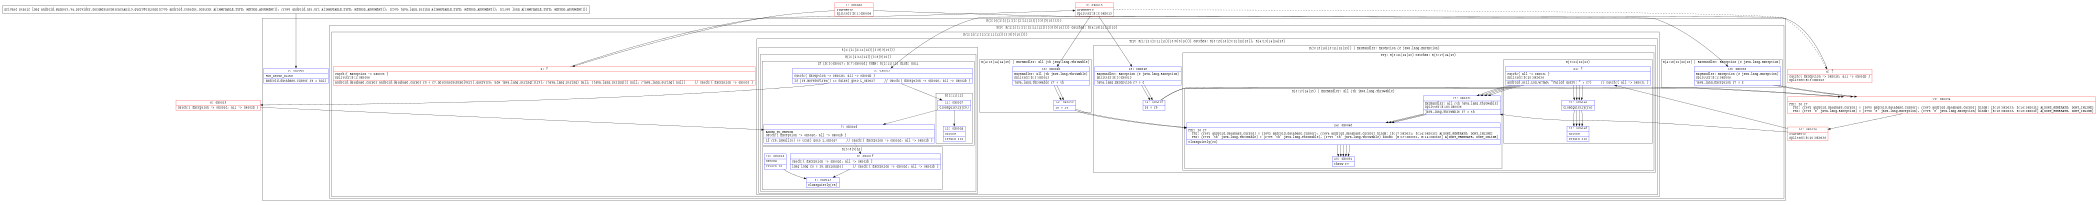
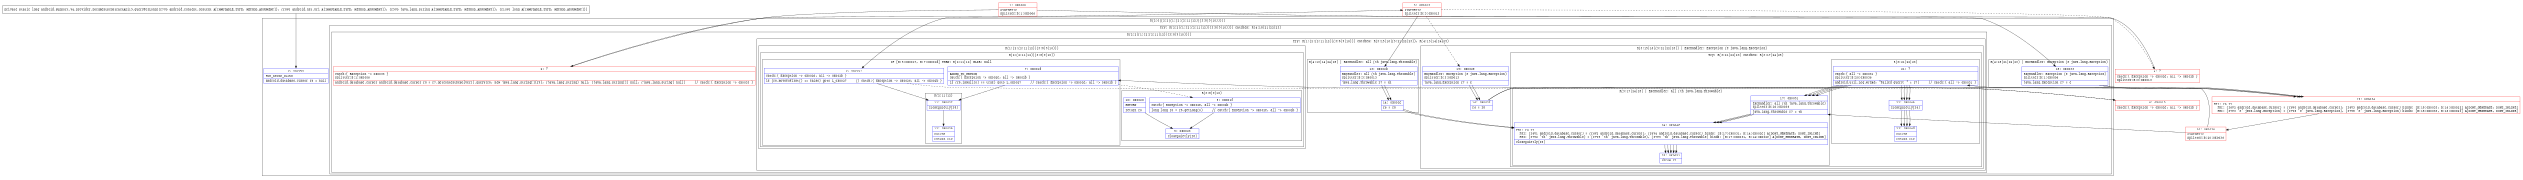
edge "3: 0x0013" -> "15: 0x002e": style solid -> dashed
edge "5: 0x0017" -> "6: 0x0019": style solid -> dashed
edge "11: 0x0027" -> "7: 0x001d": reversed
